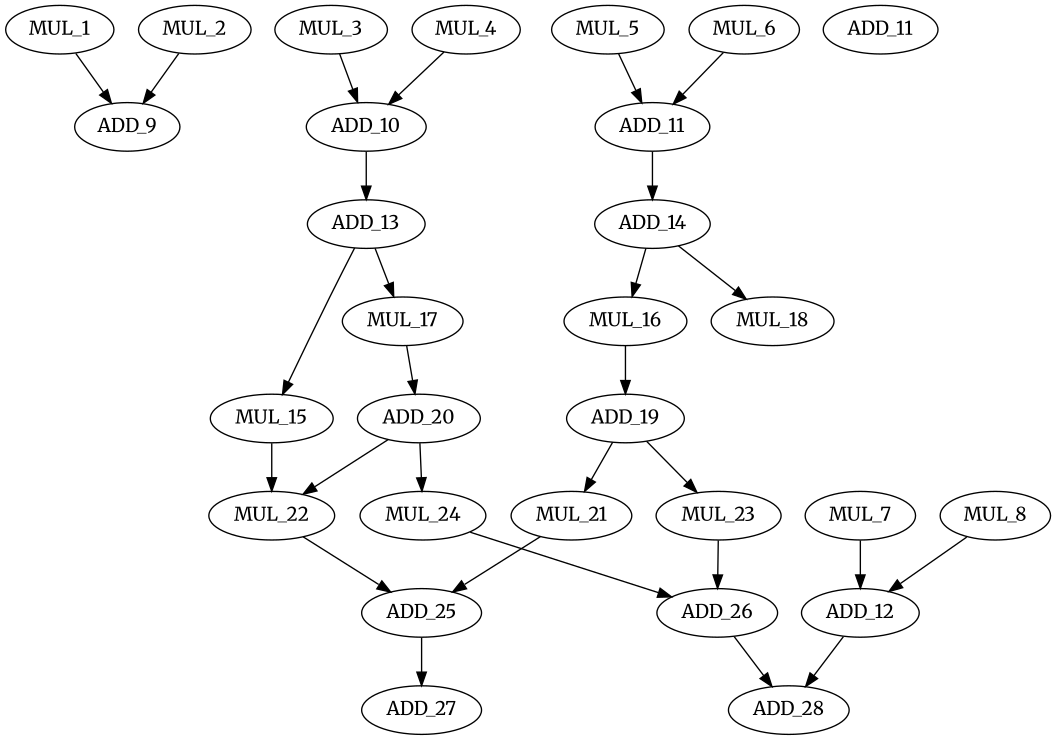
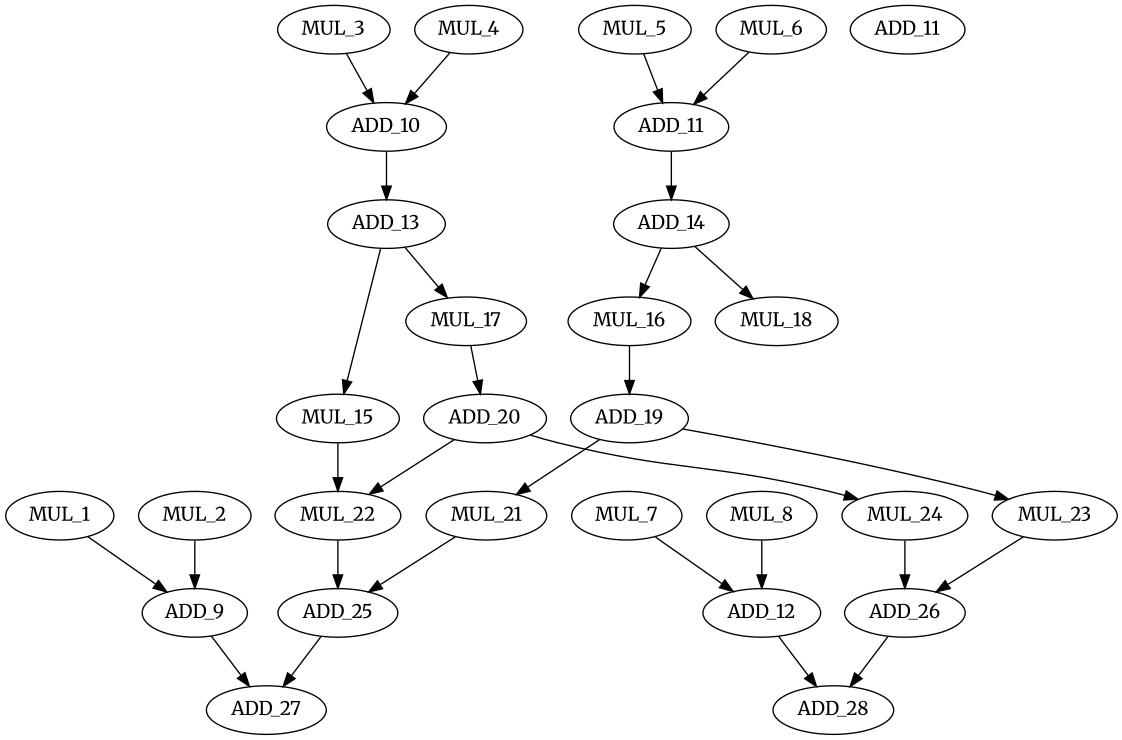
edge "ADD_9" -> "ADD_27": added
